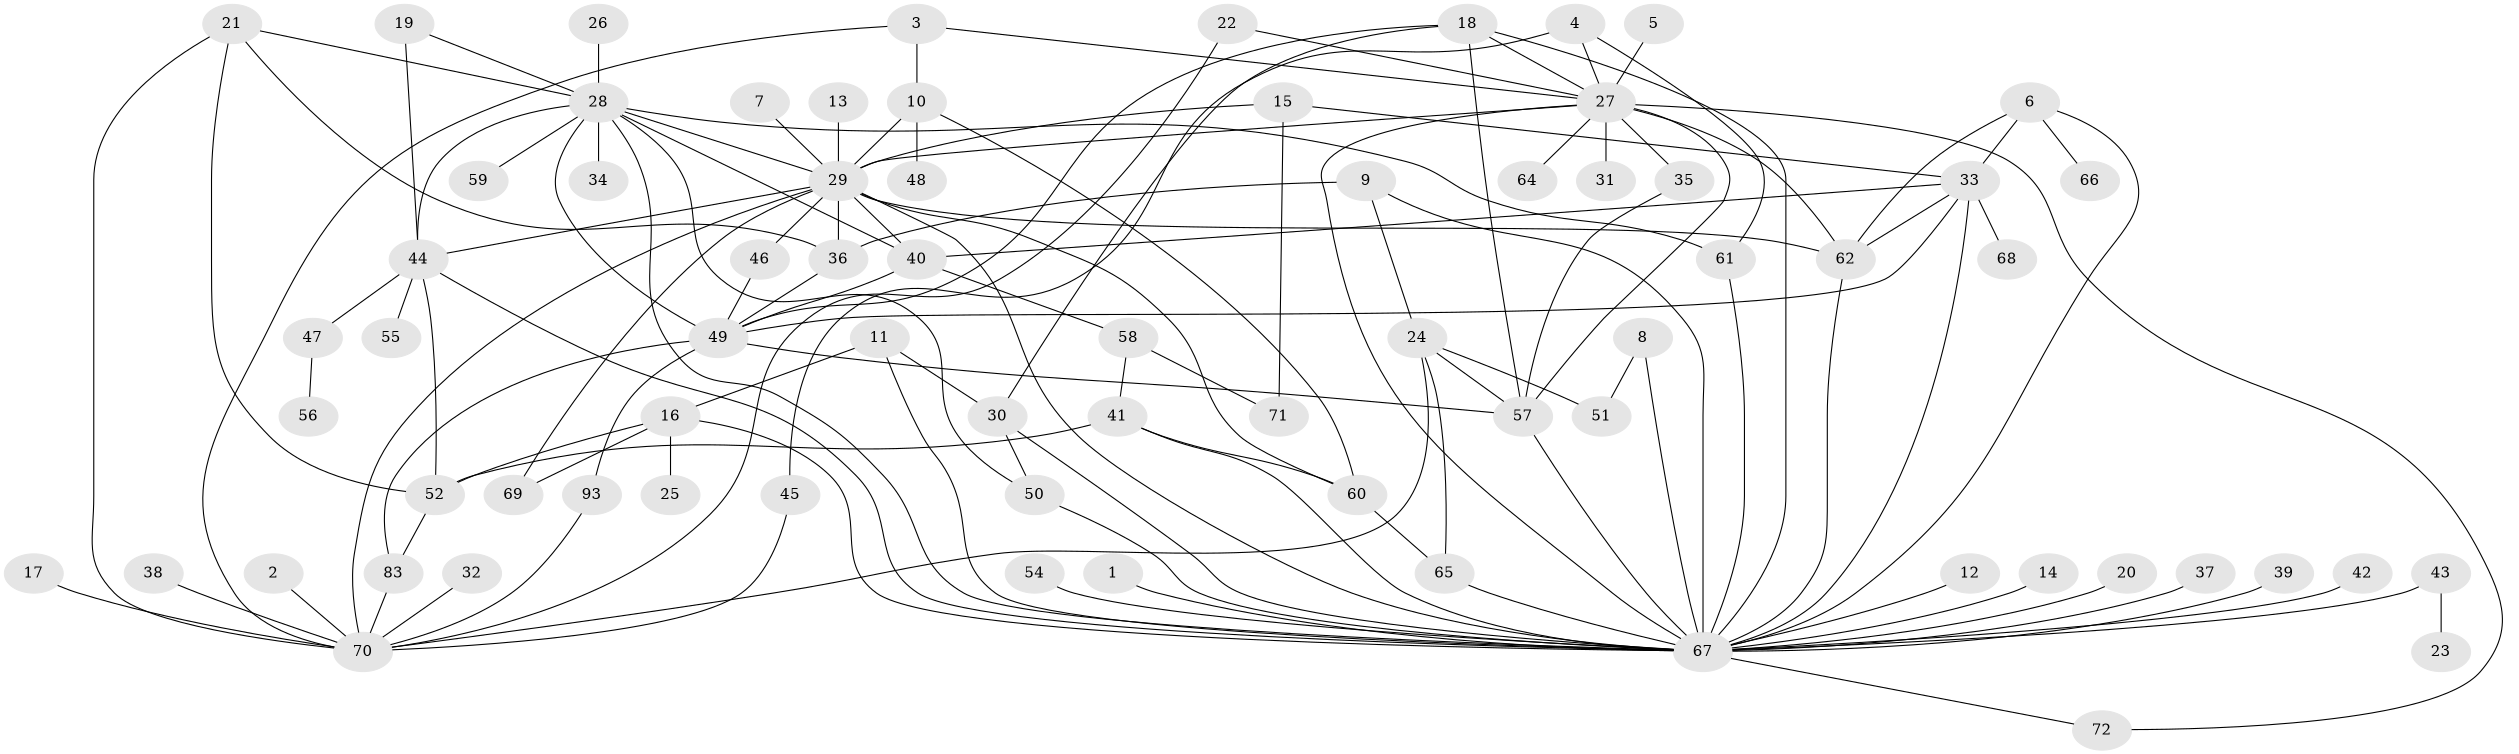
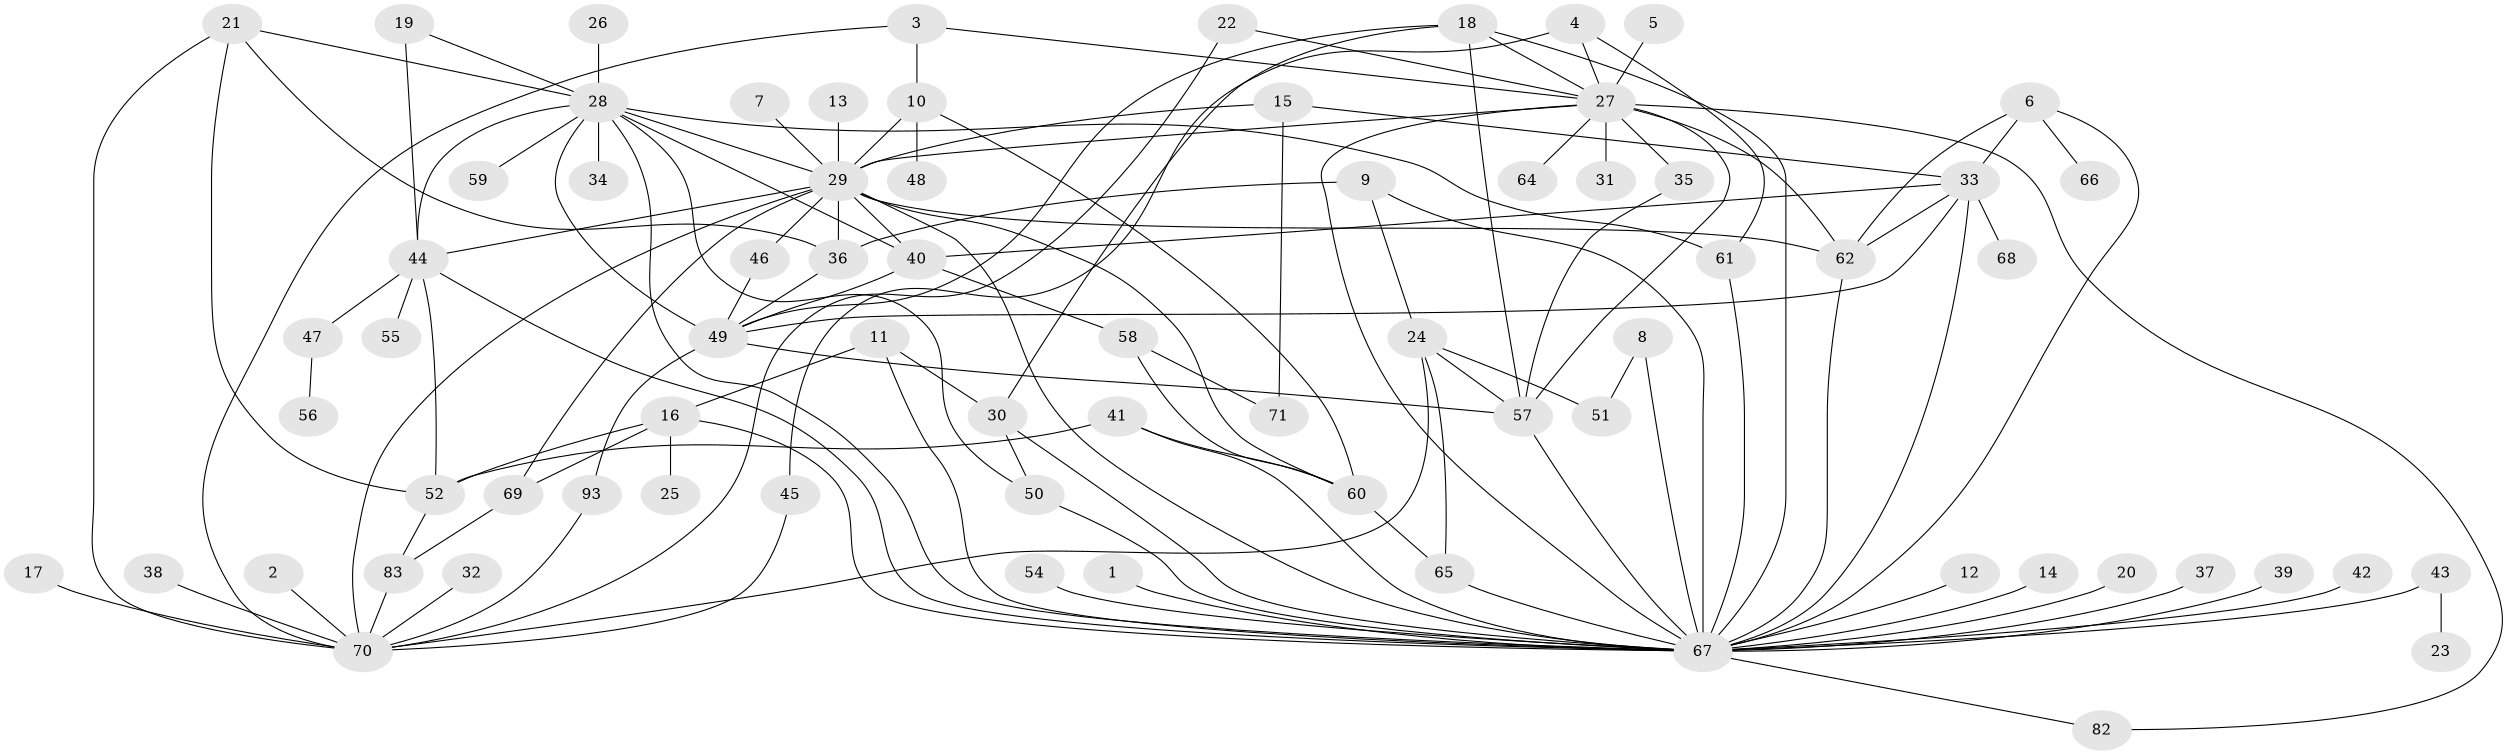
edge "58" -- "41": now "58" -- "60"
edge "49" -- "83": now "69" -- "83"
node "72": label "72" -> "82"
